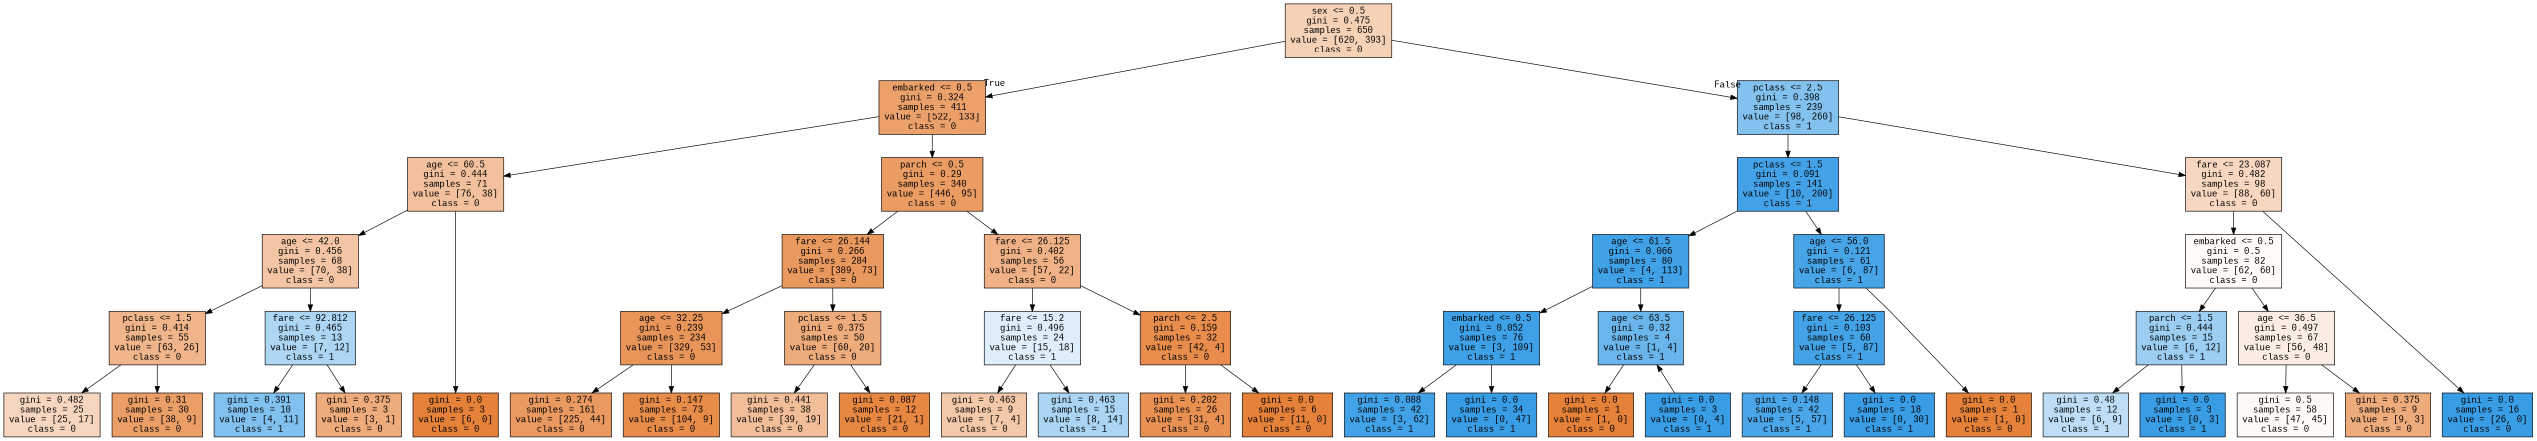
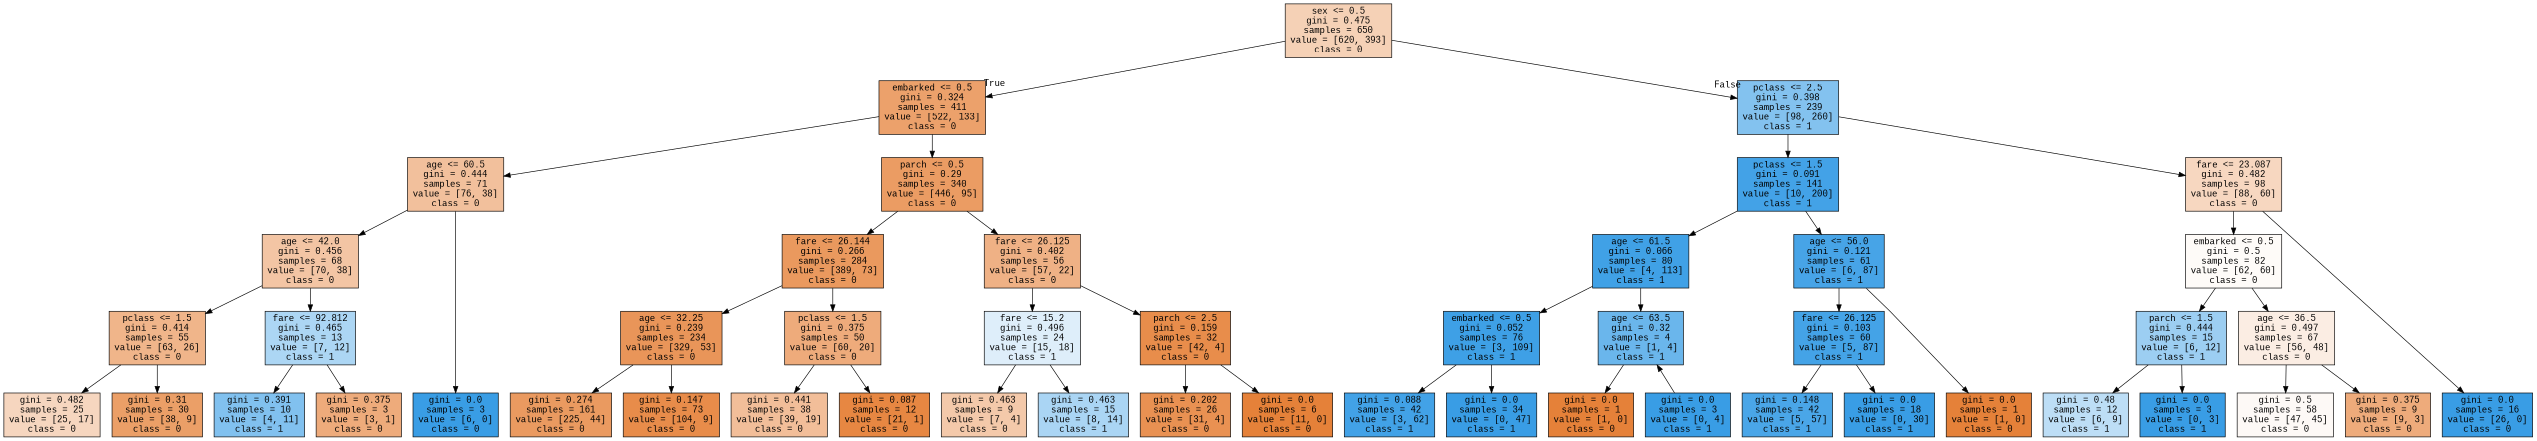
node "gini = 0.0 samples = 3 value = [6, 0] class = 0": fillcolor #e58139ff -> #399de5ff
